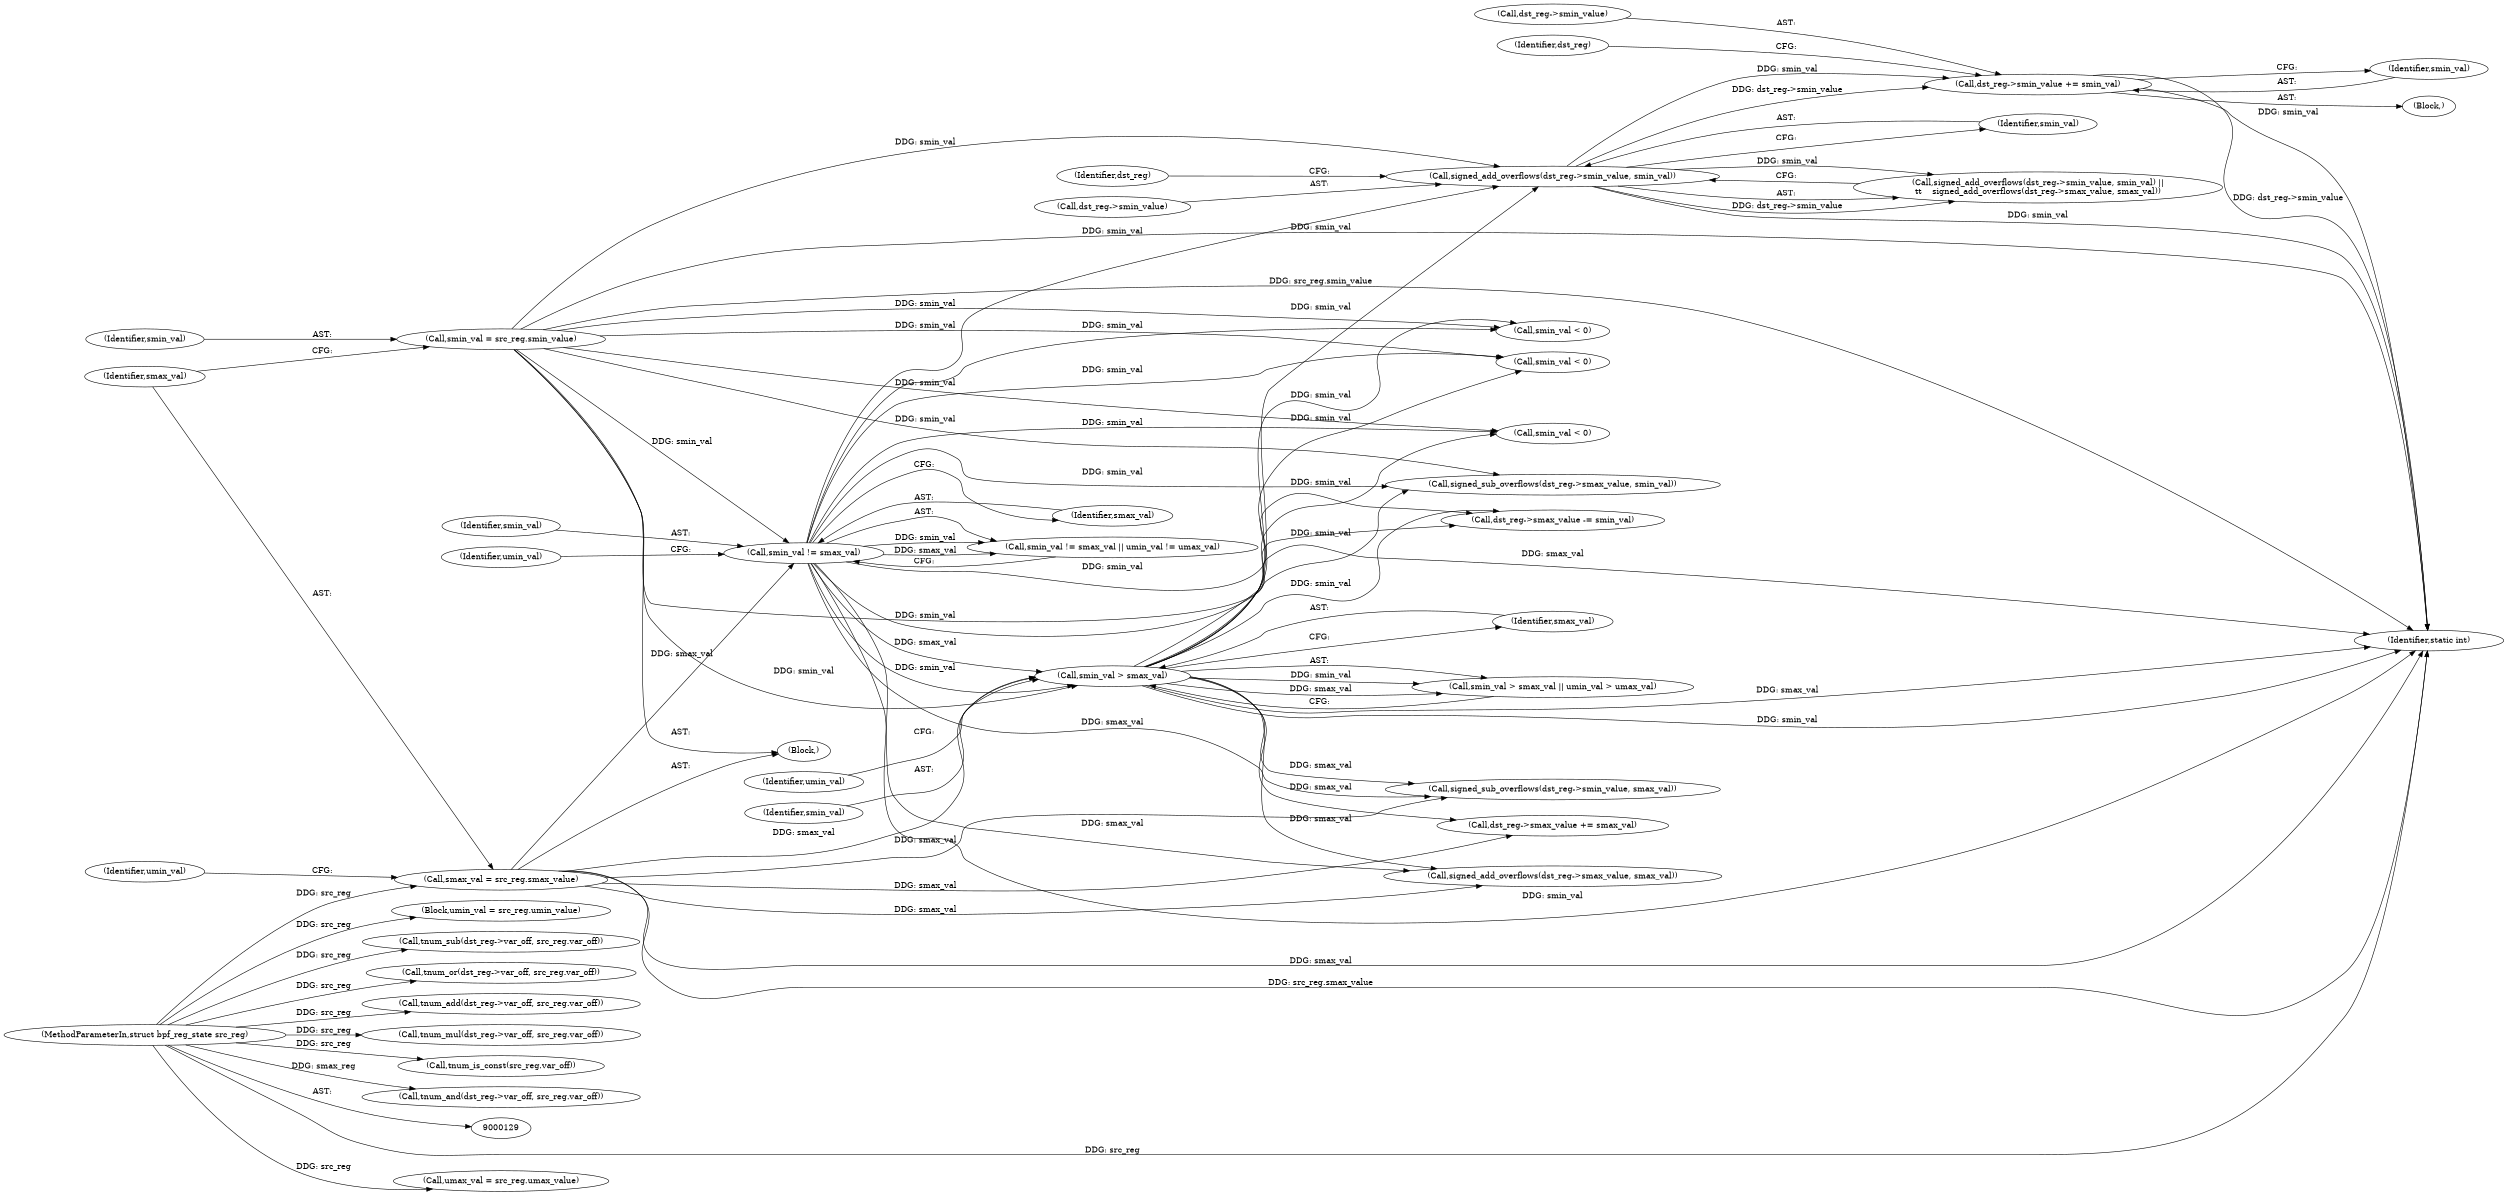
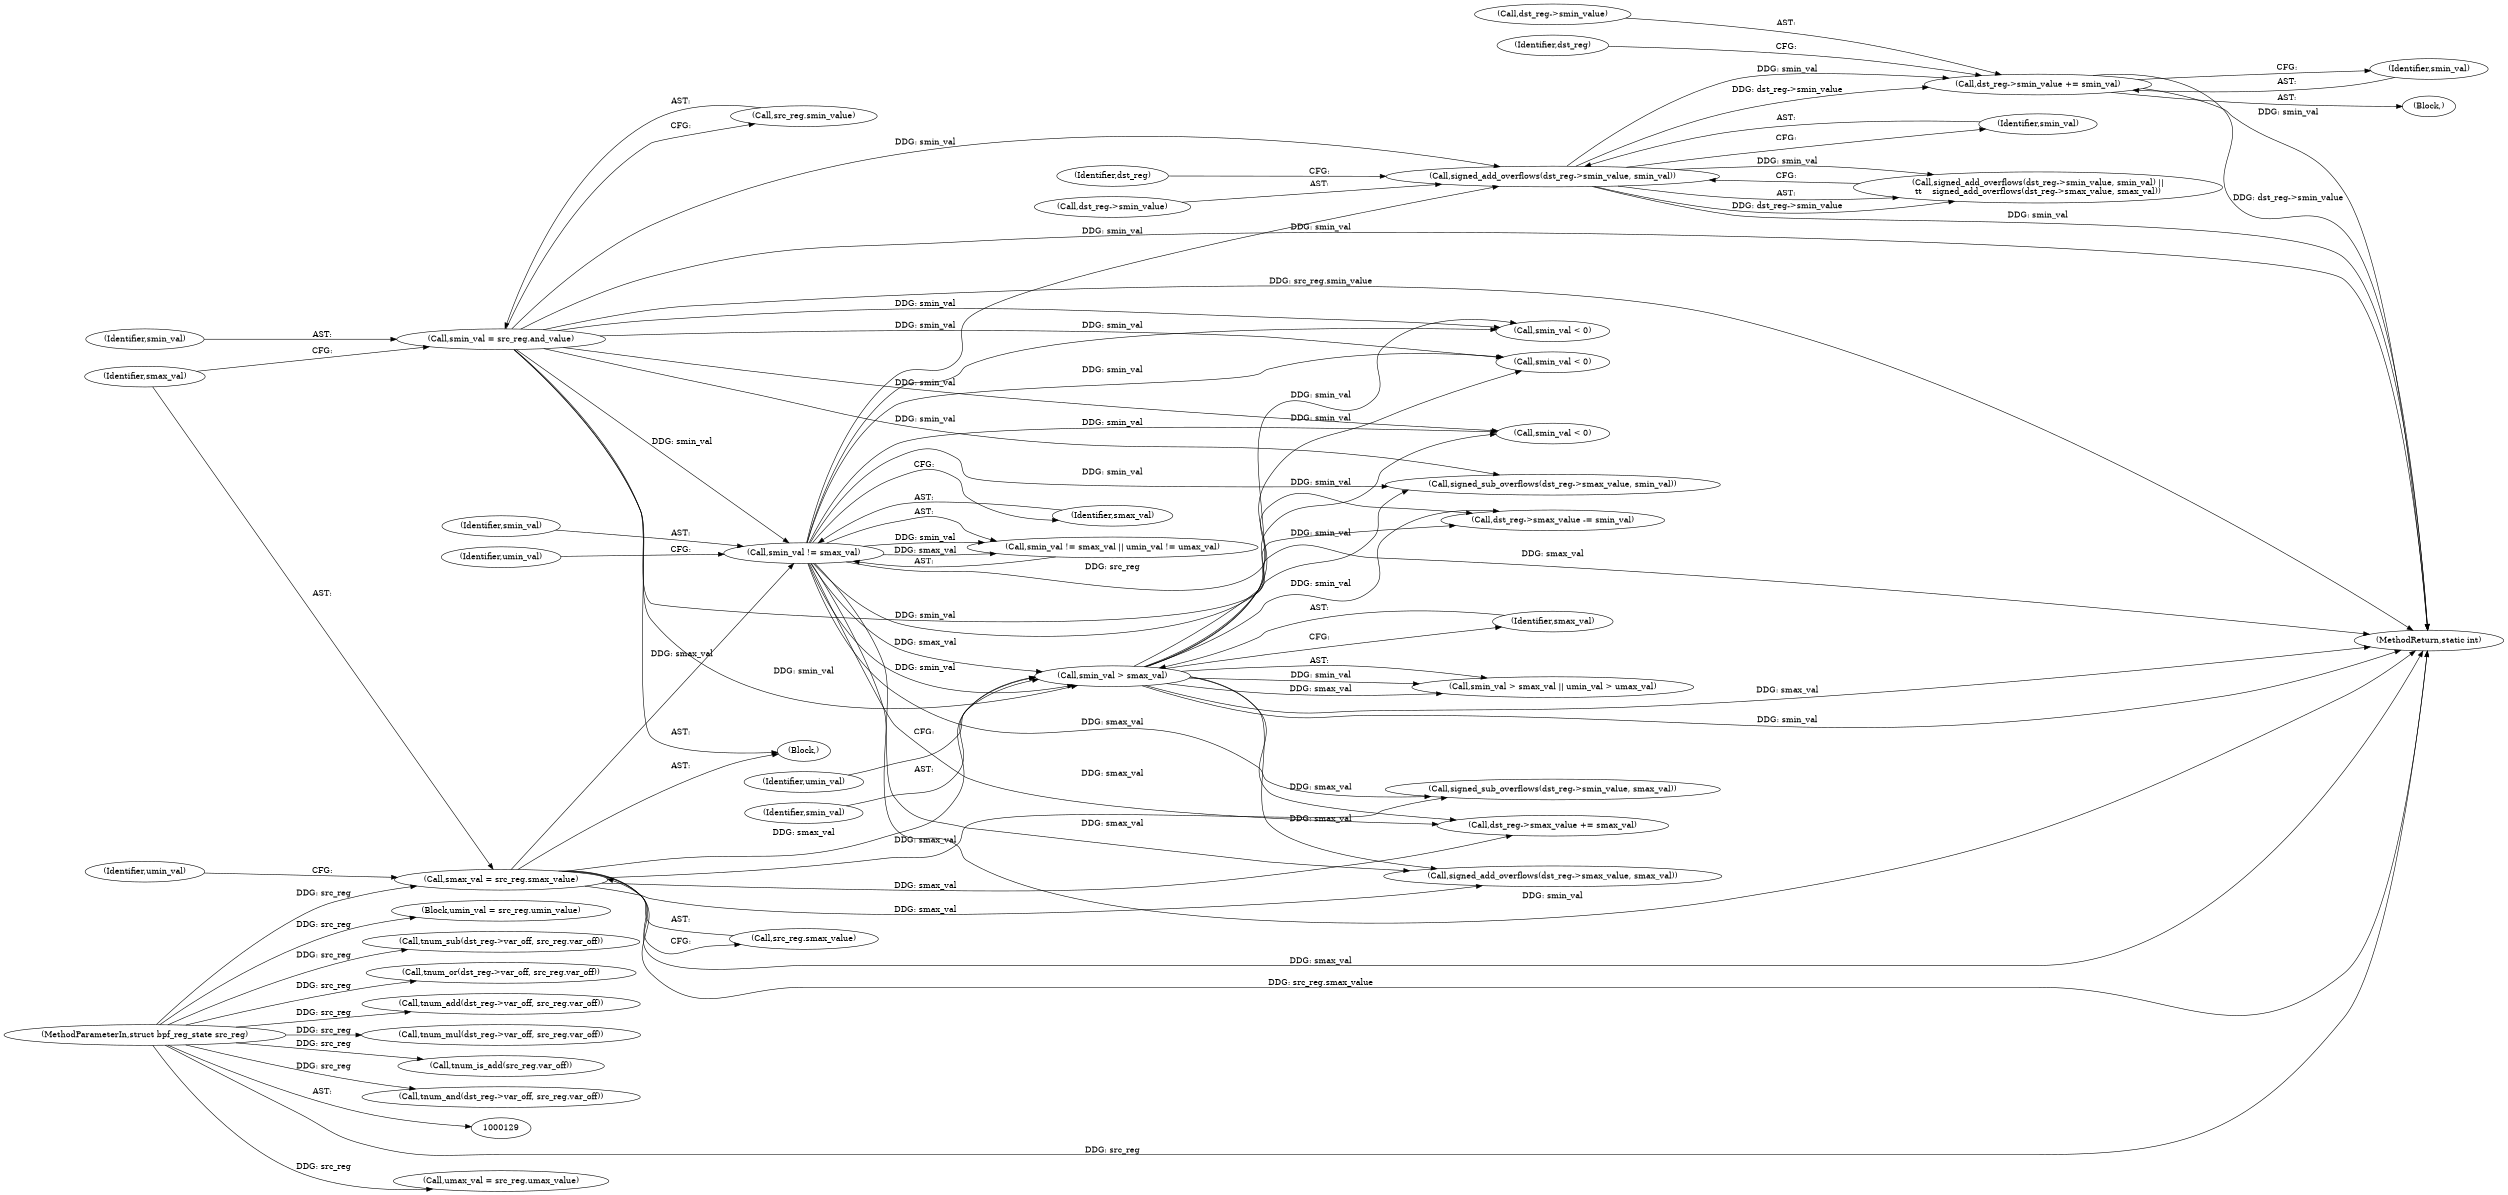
node "(Call,src_reg.smin_value)": added
node "(Call,smin_val = src_reg.smin_value)": label "(Call,smin_val = src_reg.smin_value)" -> "(Call,smin_val = src_reg.and_value)"
edge "(Call,smin_val > smax_val)" -> "(Call,signed_add_overflows(dst_reg->smin_value, smin_val))": removed, label "DDG: smin_val"
edge "(Call,smin_val != smax_val || umin_val != umax_val)" -> "(Call,smin_val != smax_val)": label "CFG: " -> "AST: "
edge "(Call,smin_val != smax_val)" -> "(Call,dst_reg->smax_value -= smin_val)": label "DDG: smin_val" -> "DDG: src_reg"
node "(Identifier,static int)": label "(Identifier,static int)" -> "(MethodReturn,static int)"
edge "(Call,smin_val > smax_val || umin_val > umax_val)" -> "(Call,smin_val > smax_val)": removed, label "CFG:"
edge "(Call,smin_val > smax_val)" -> "(Call,signed_sub_overflows(dst_reg->smin_value, smax_val))": removed, label "DDG: smax_val"
edge "(Call,smin_val != smax_val)" -> "(Call,dst_reg->smax_value += smax_val)": added, label "DDG: smax_val"
node "(Call,src_reg.smax_value)": added
edge "(MethodParameterIn,struct bpf_reg_state src_reg)" -> "(Call,tnum_and(dst_reg->var_off, src_reg.var_off))": label "DDG: smax_reg" -> "DDG: src_reg"
node "(Call,tnum_is_const(src_reg.var_off))": label "(Call,tnum_is_const(src_reg.var_off))" -> "(Call,tnum_is_add(src_reg.var_off))"
node "9000129": label "9000129" -> "1000129"
